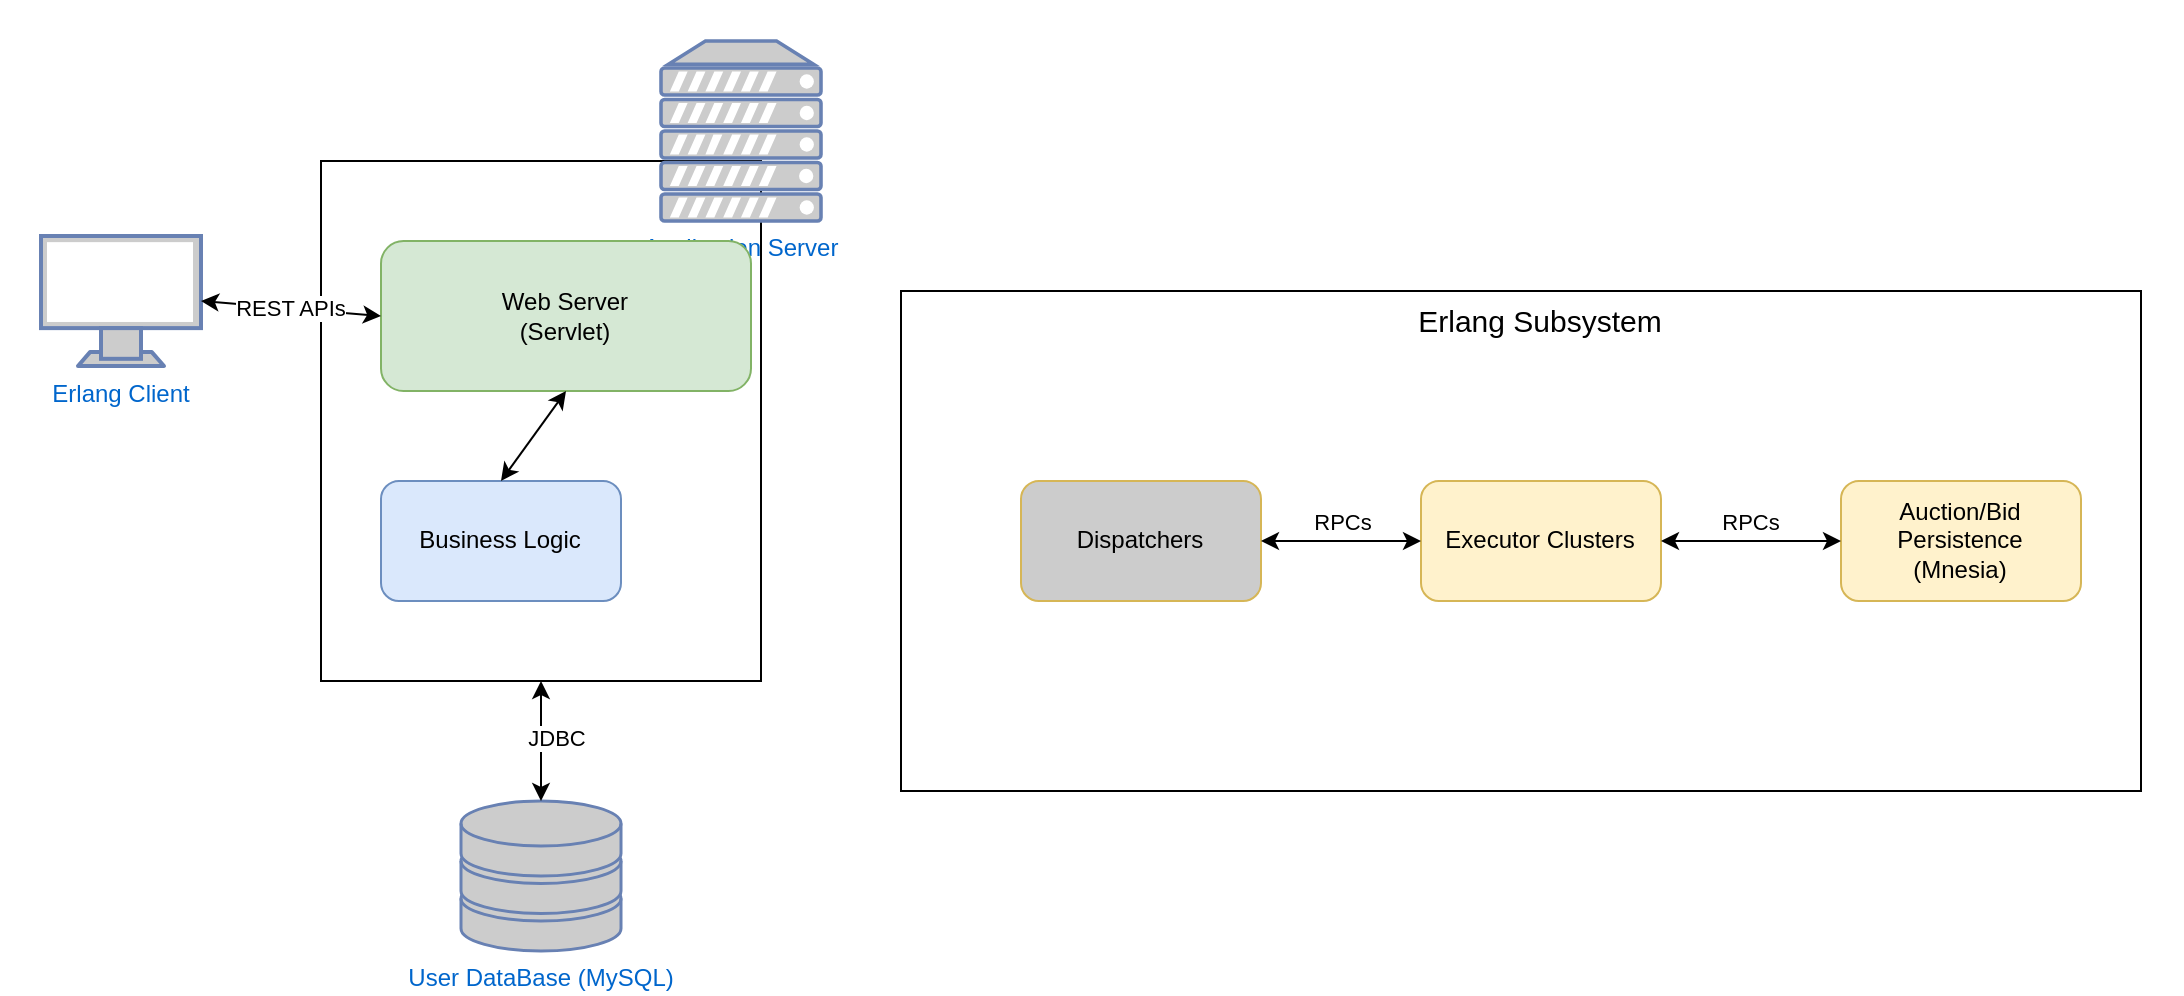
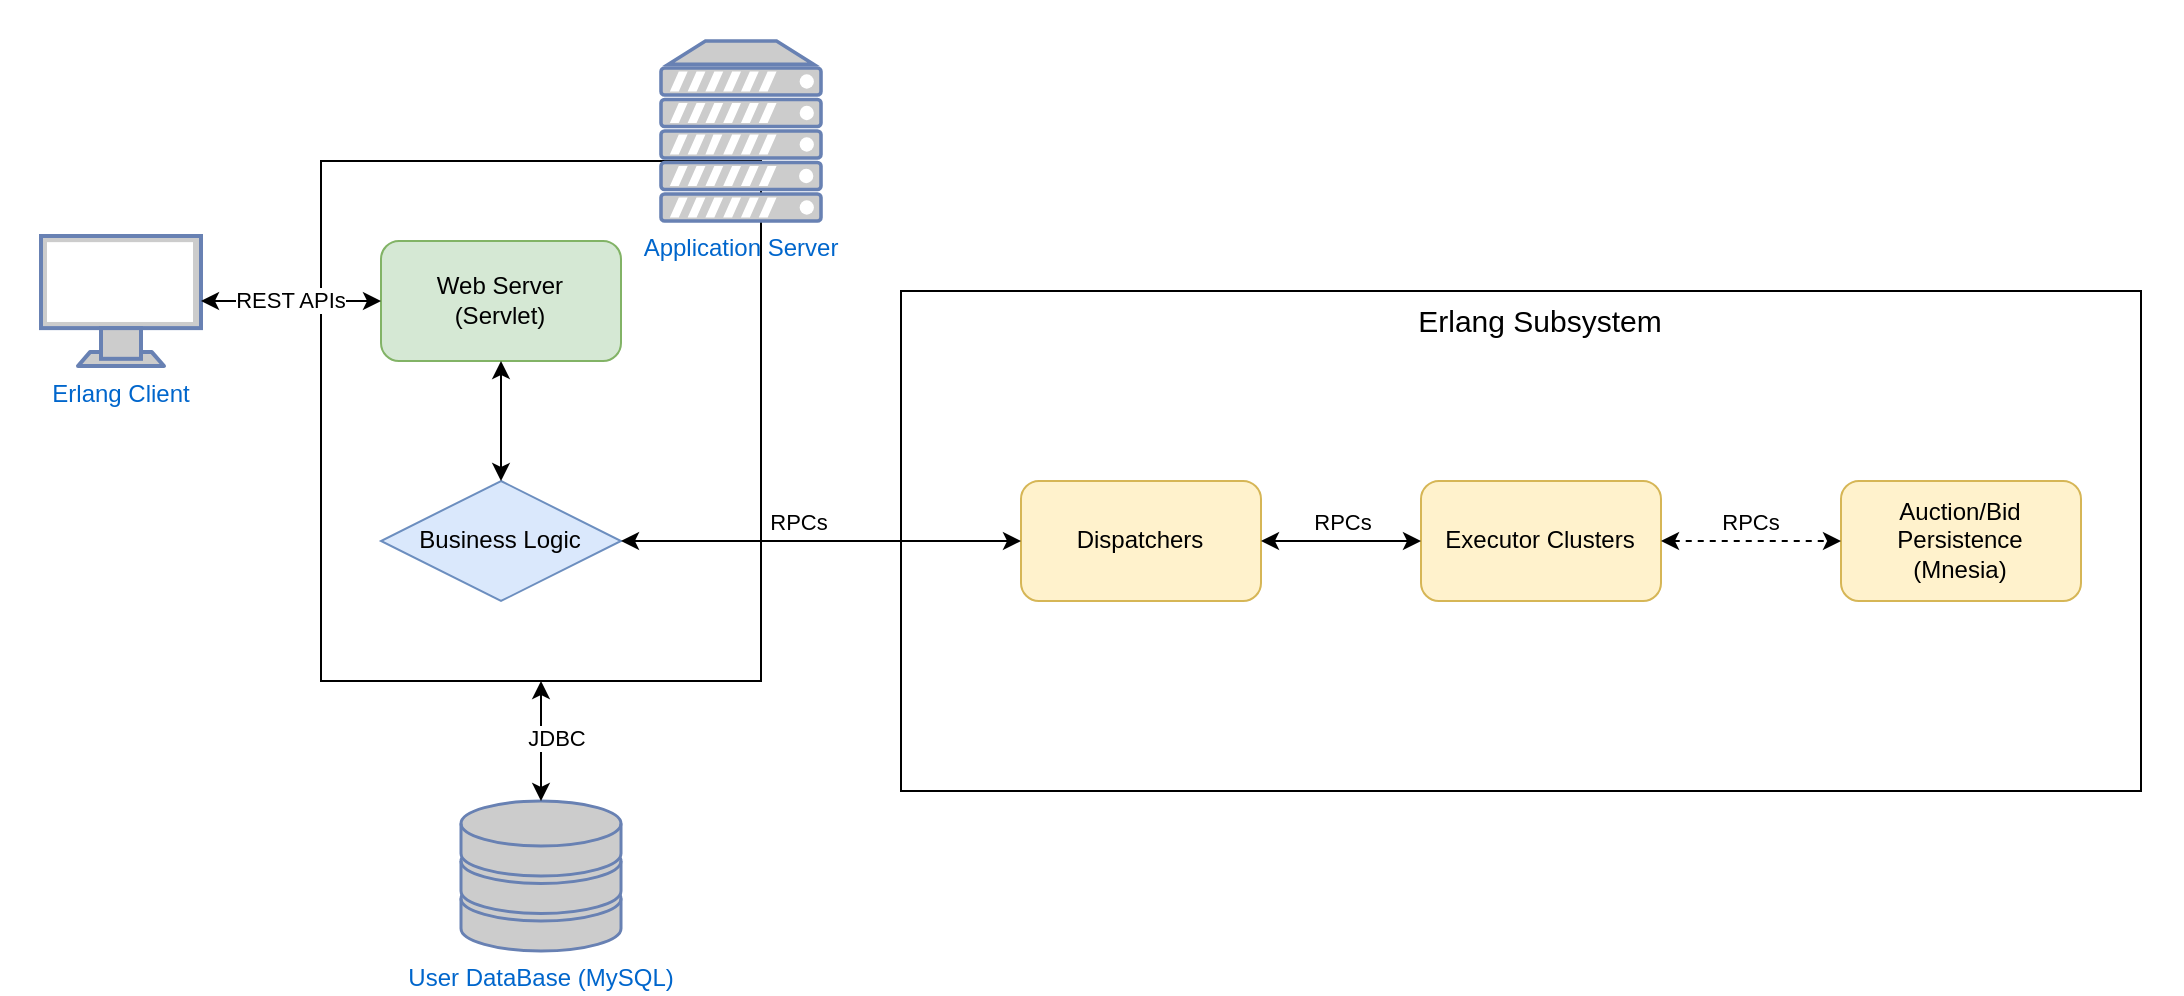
node "Web Server (Servlet)": size 370x150 -> 240x120
node "Business Logic": shape rounded rectangle -> diamond
edge "Business Logic" -- "Dispatchers": added, label "RPCs"
node "Dispatchers": fillcolor #cccccc -> #fff2cc
edge "Executor Clusters" -- "Auction/Bid Persistence (Mnesia)": style solid -> dashed
